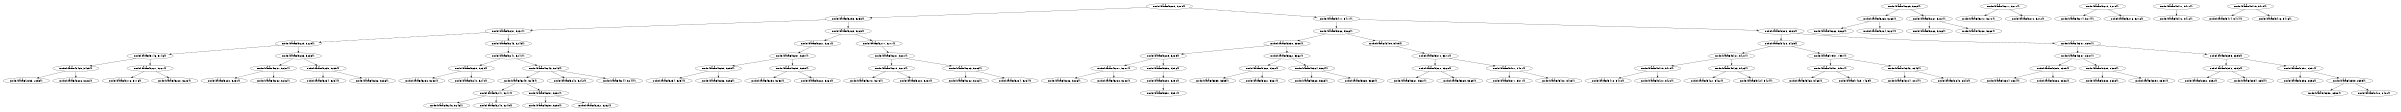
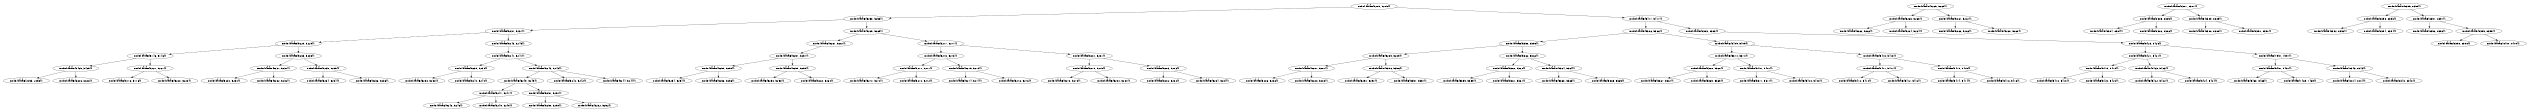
node "Node{data=[8391, 8391]}": removed
node "Node{data=[5273, 5273]}": added
node "Node{data=[5413, 5413]}": added
node "Node{data=[5410, 5410]}": added
edge "Node{data=[5290, 5290]}" -> "Node{data=[5357, 5357]}": now "Node{data=[5356, 5356]}" -> "Node{data=[5357, 5357]}"
